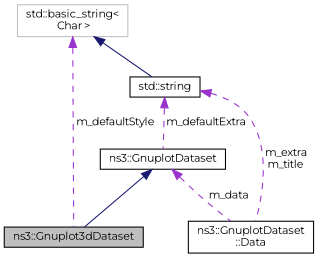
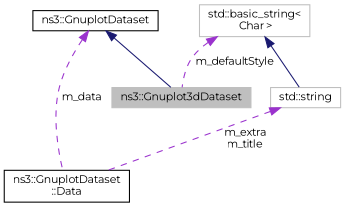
node "std::string": color black -> grey75
edge "ns3::GnuplotDataset" -> "std::string": removed, label "m_defaultExtra"
node "ns3::Gnuplot3dDataset": color black -> grey75
